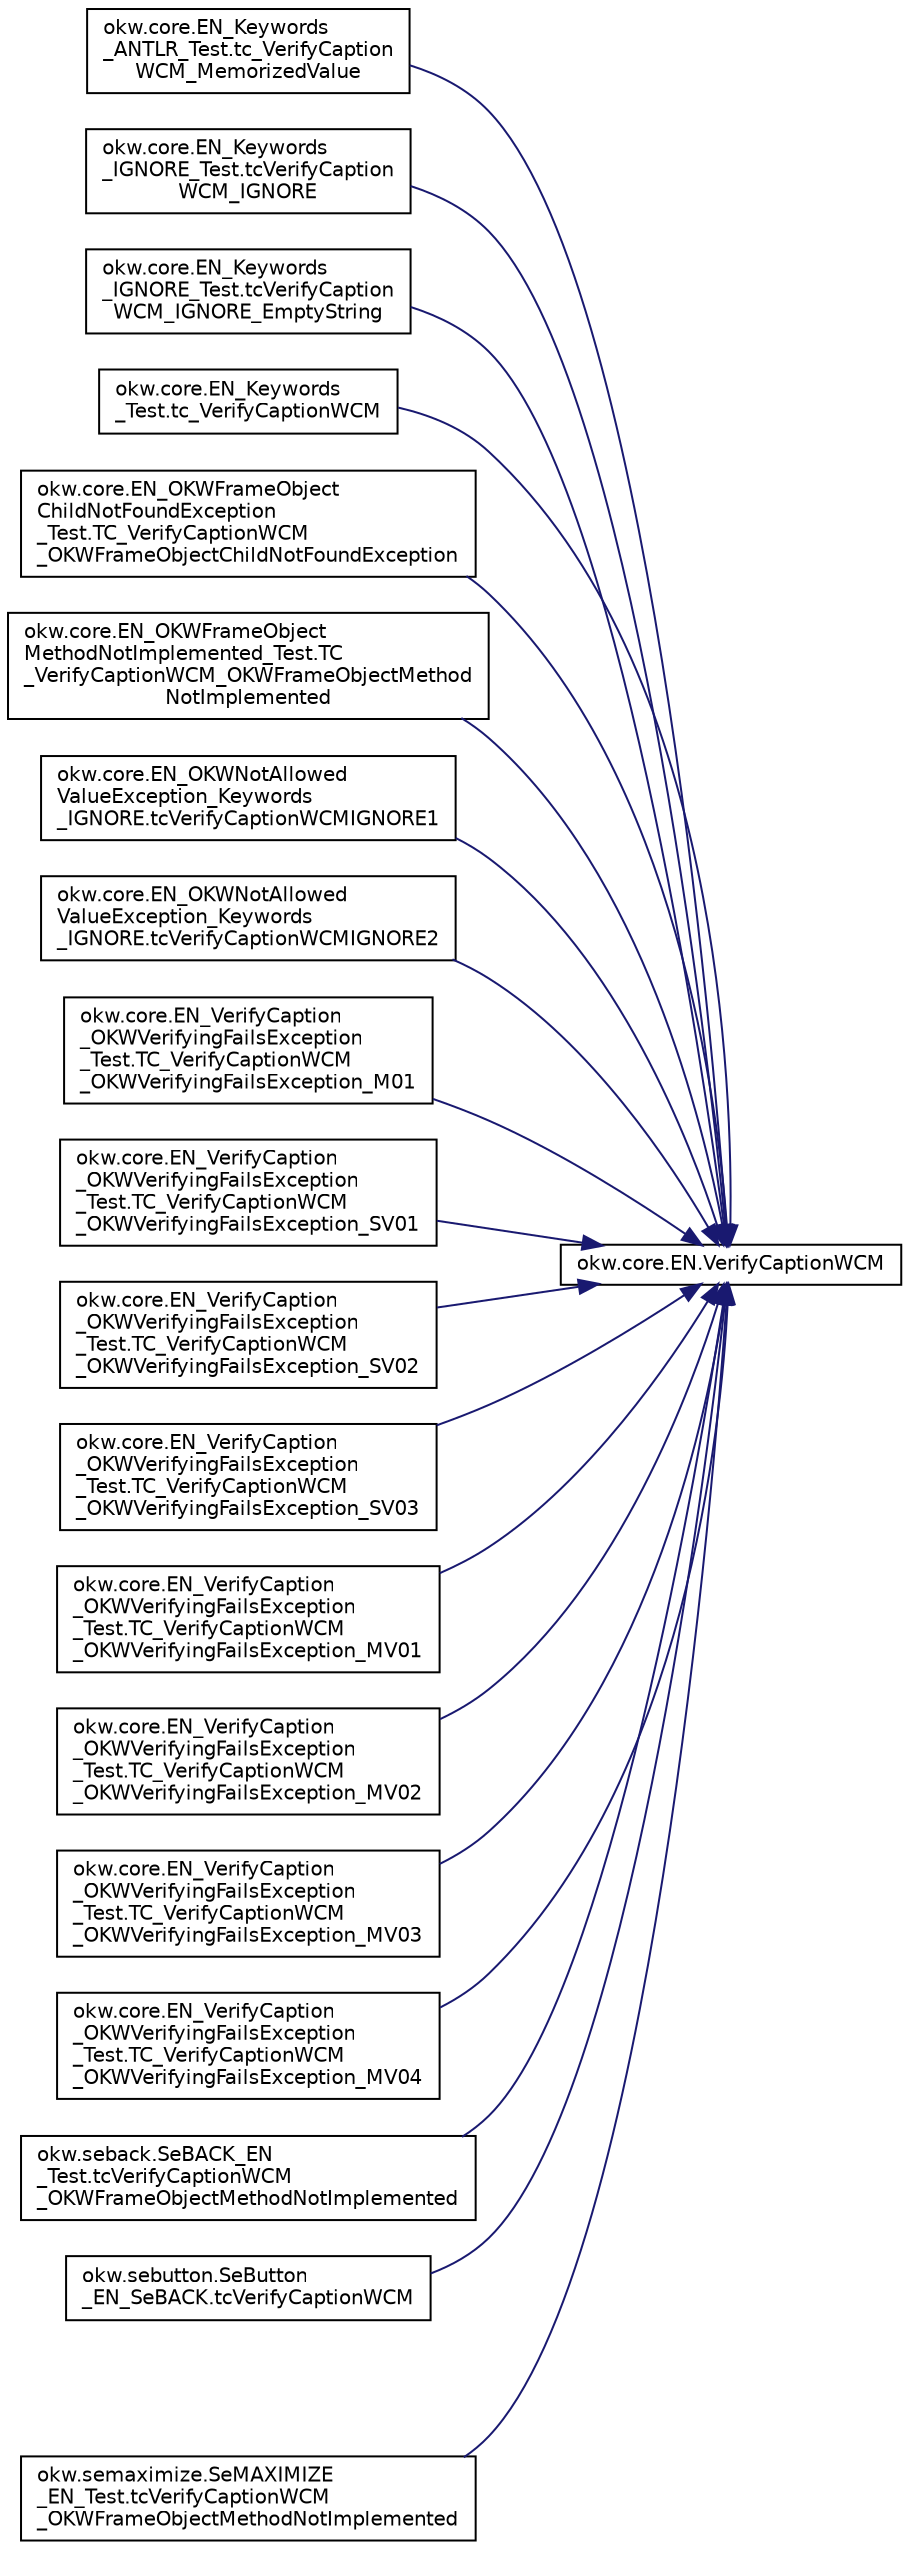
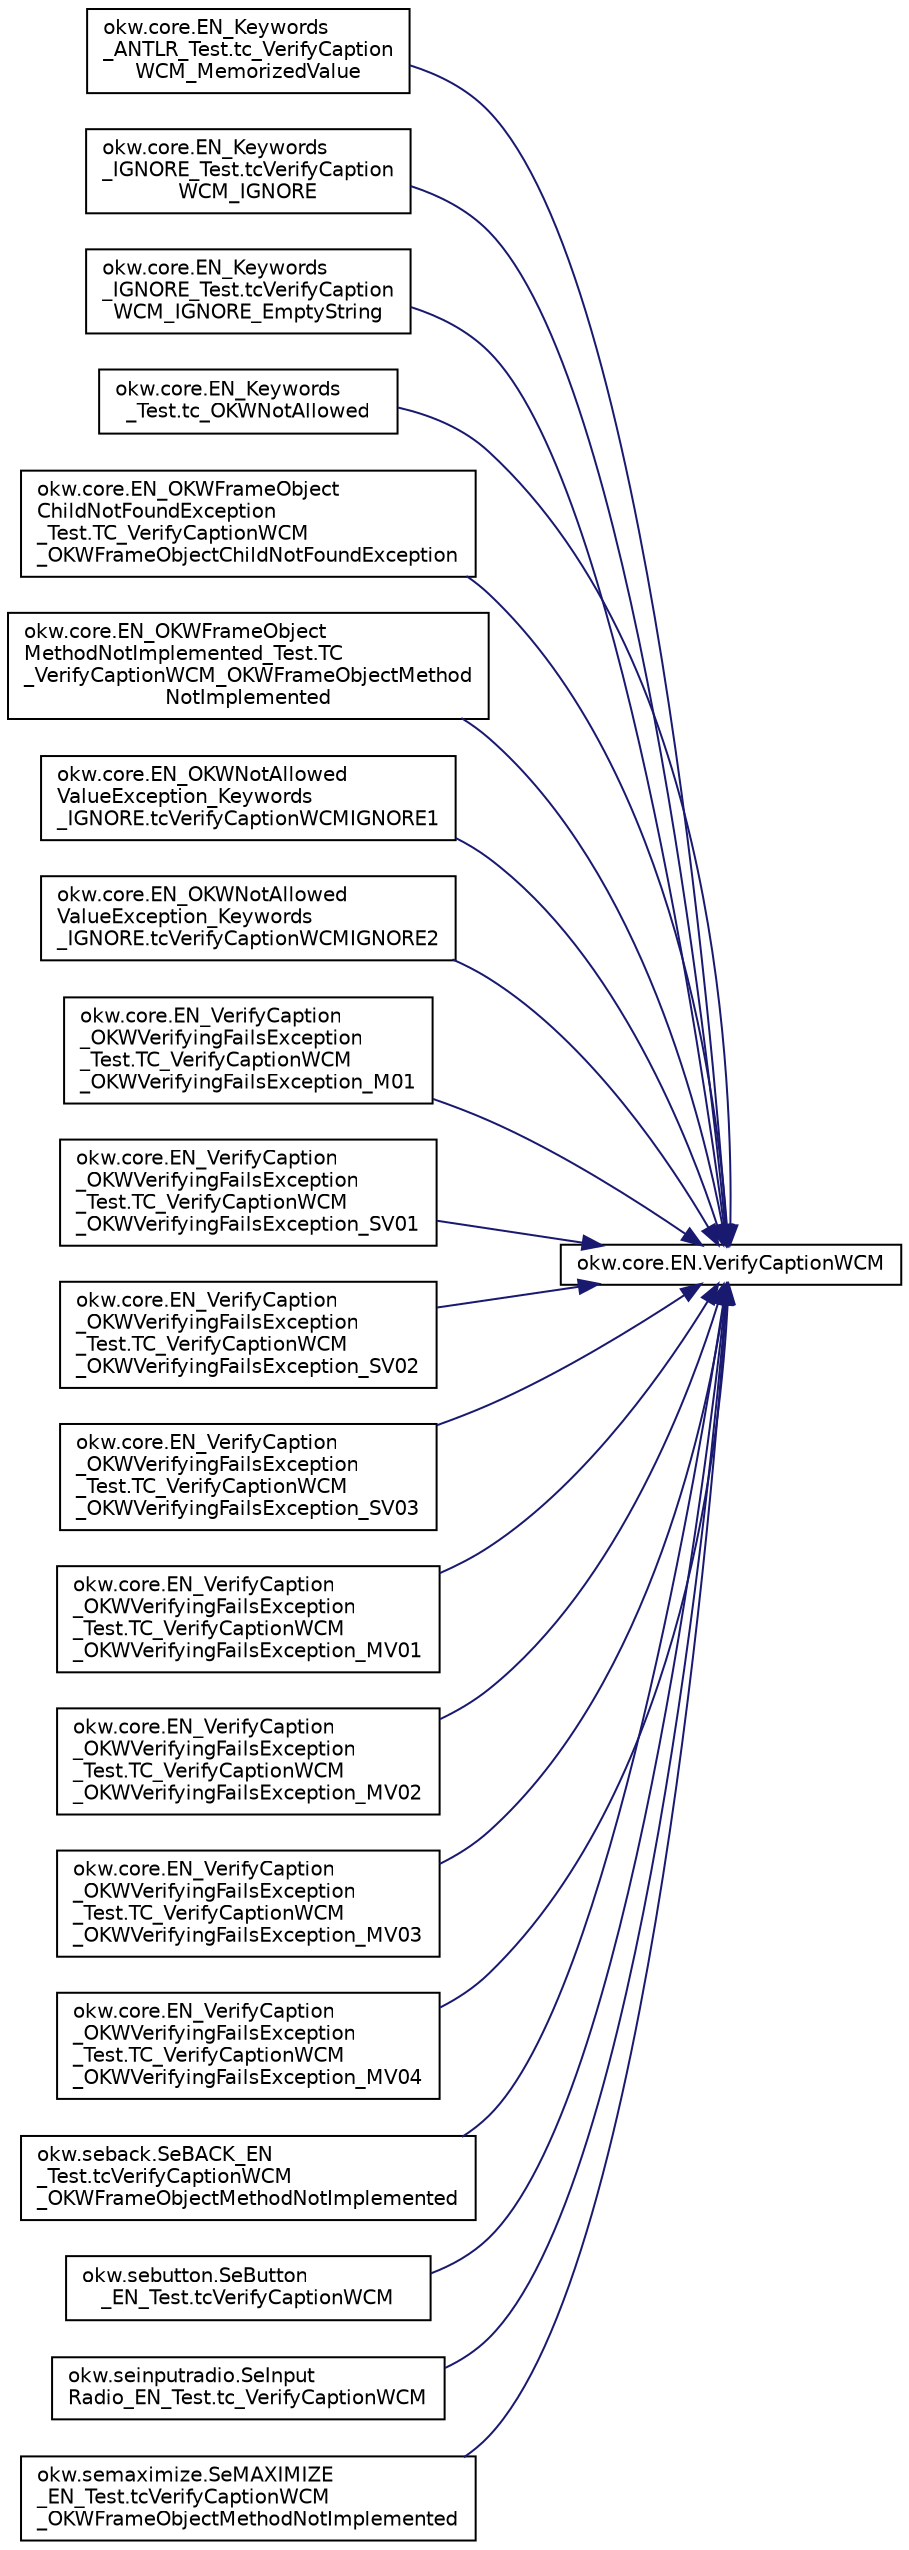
node "okw.core.EN_Keywords _Test.tc_VerifyCaptionWCM": label "okw.core.EN_Keywords _Test.tc_VerifyCaptionWCM" -> "okw.core.EN_Keywords _Test.tc_OKWNotAllowed"
node "okw.sebutton.SeButton _EN_SeBACK.tcVerifyCaptionWCM": label "okw.sebutton.SeButton _EN_SeBACK.tcVerifyCaptionWCM" -> "okw.sebutton.SeButton _EN_Test.tcVerifyCaptionWCM"
node "okw.seinputradio.SeInput Radio_EN_Test.tc_VerifyCaptionWCM": added
